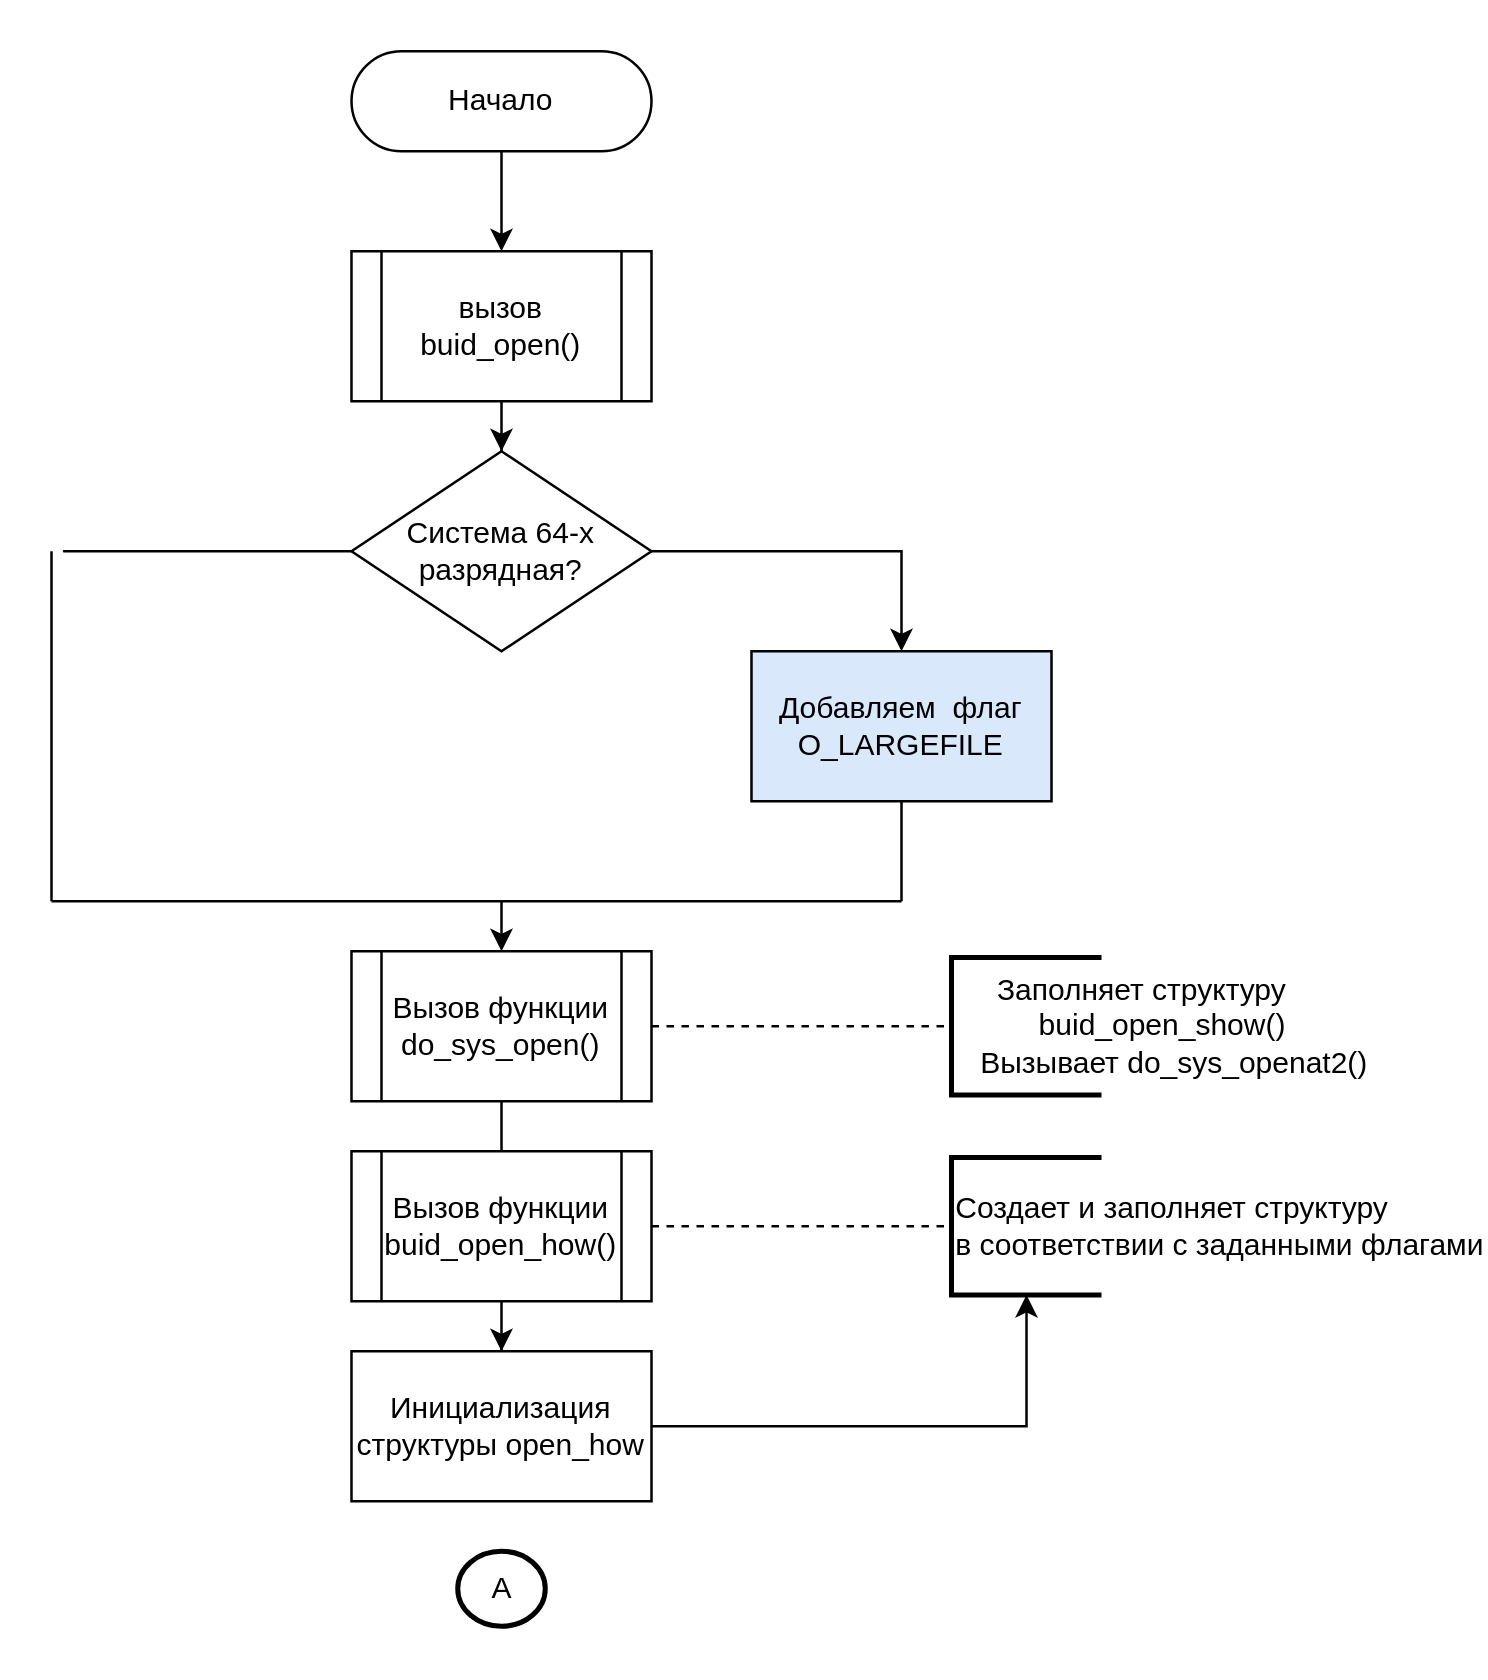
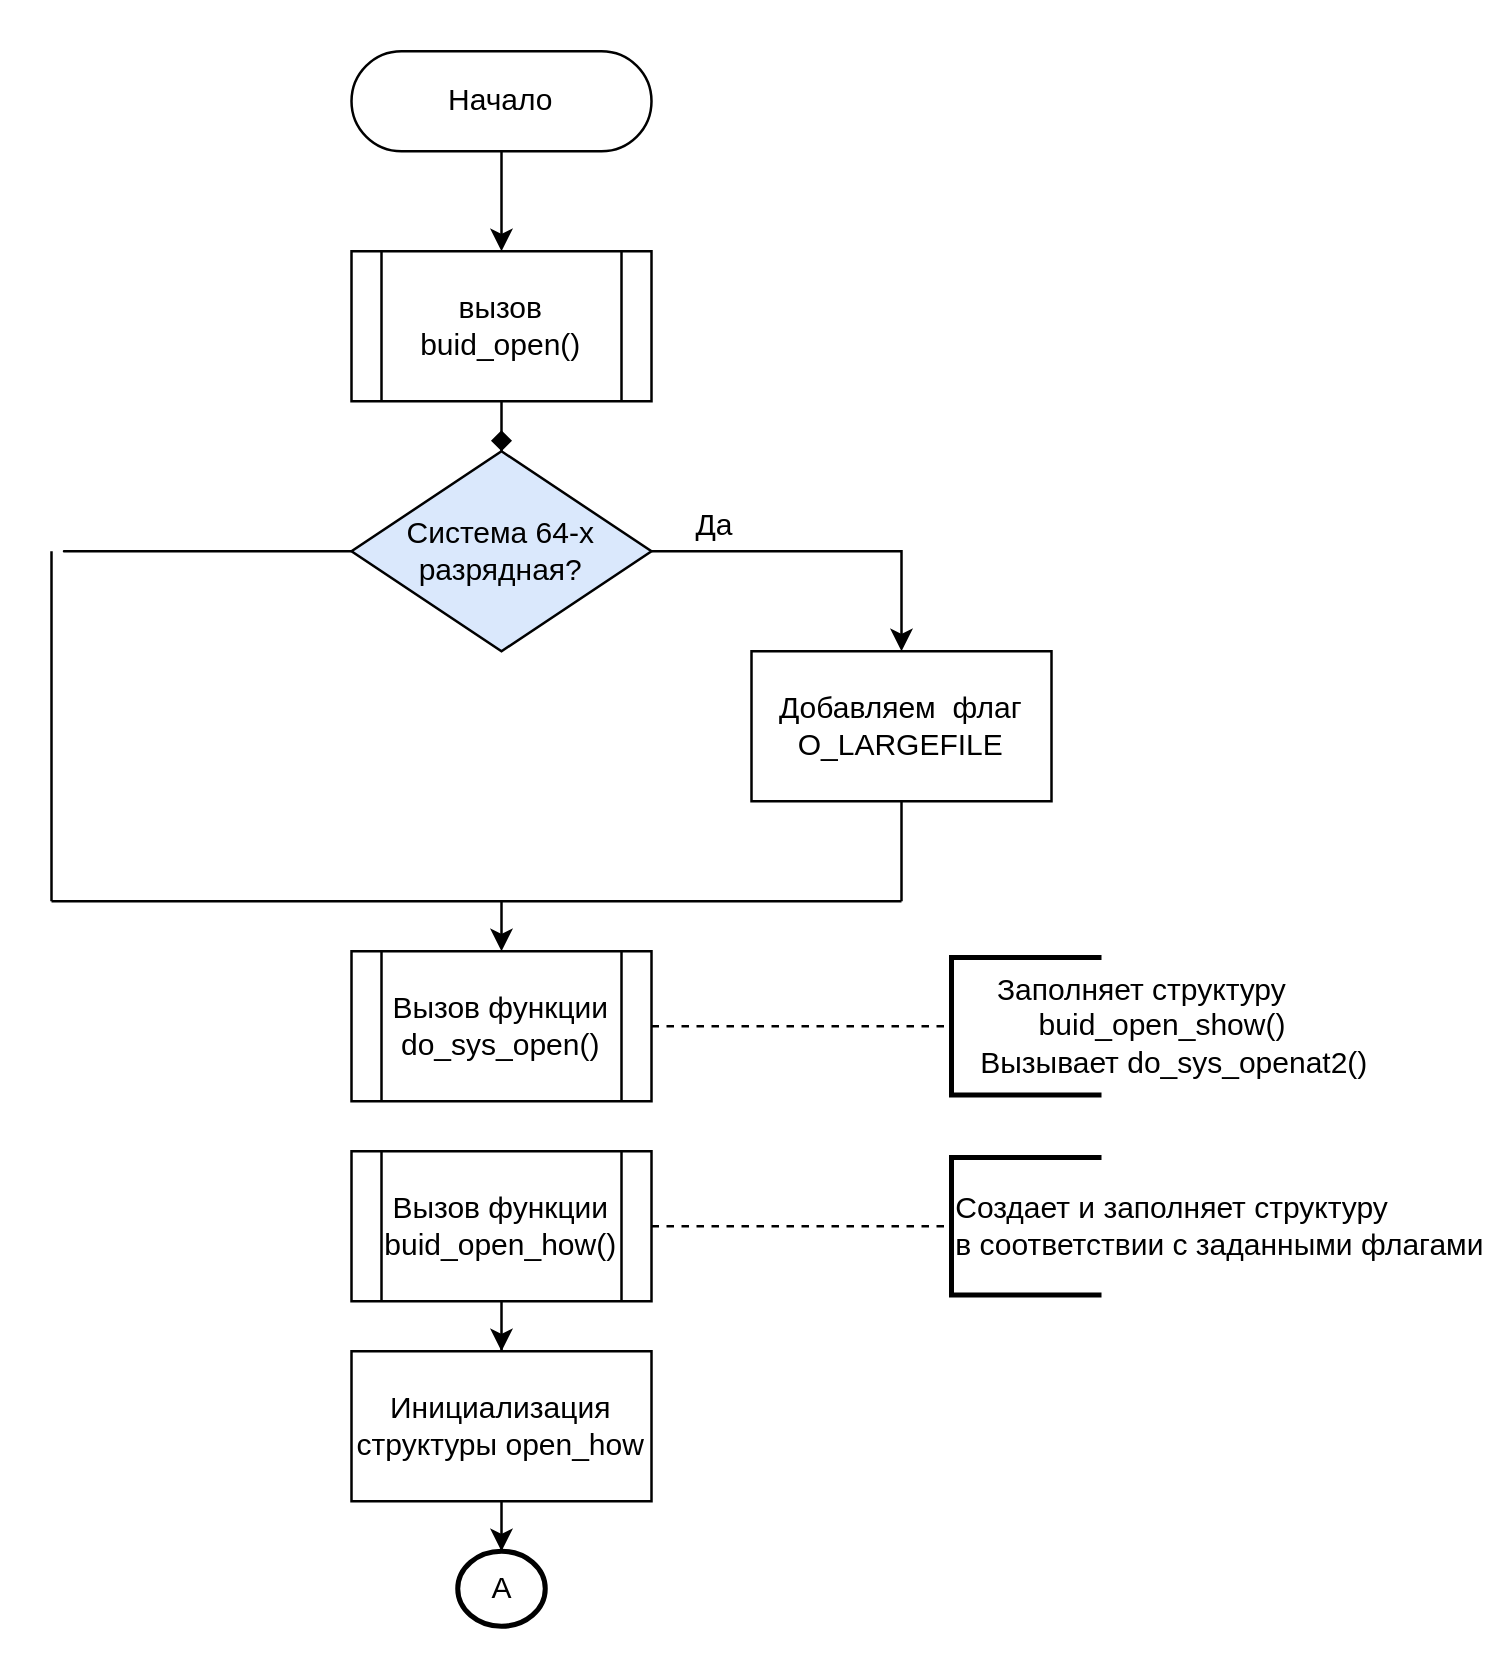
edge "вызов buid_open()" -> "Система 64-х разрядная?": arrowhead classic -> diamond
node "Да": added
node "Система 64-х разрядная?": fillcolor #ffffff -> #dae8fc
node "Добавляем флаг O_LARGEFILE": fillcolor #dae8fc -> #ffffff
edge "Вызов функции do_sys_open()" -- "Вызов функции buid_open_how()": removed
edge "Инициализация структуры open_how" -> "Создает и заполняет структуру в соответствии с заданными флагами": now "Инициализация структуры open_how" -> "А"
